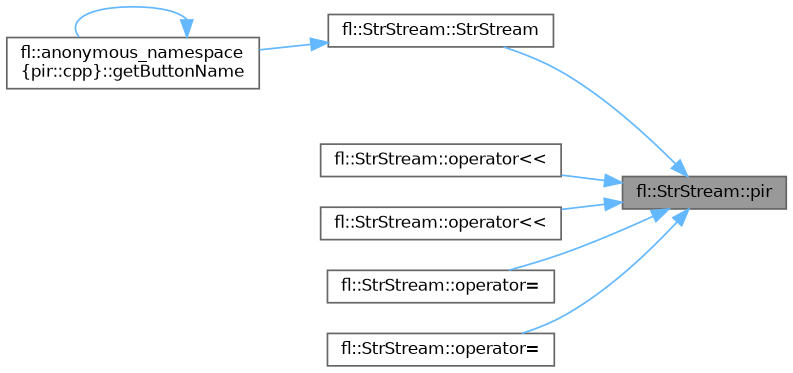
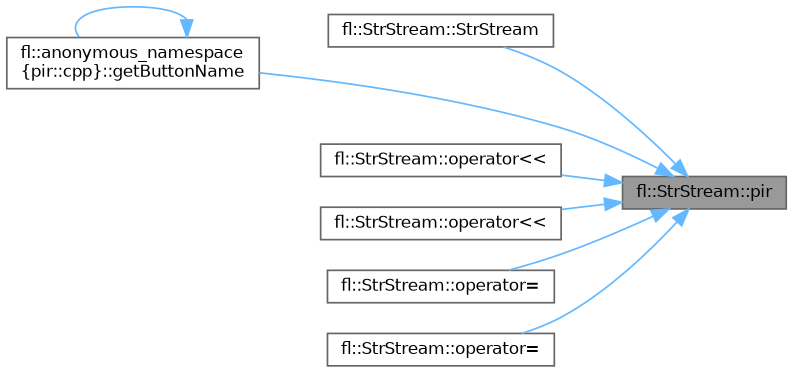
edge "fl::anonymous_namespace {pir::cpp}::getButtonName" -> "fl::StrStream::StrStream": now "fl::anonymous_namespace {pir::cpp}::getButtonName" -> "fl::StrStream::pir"
